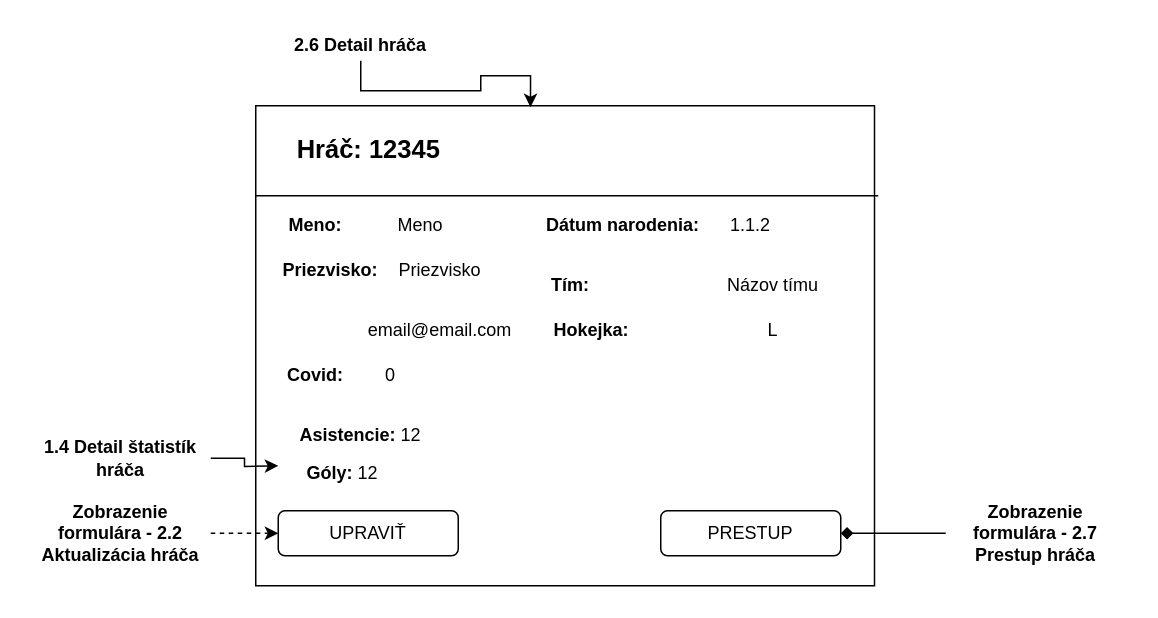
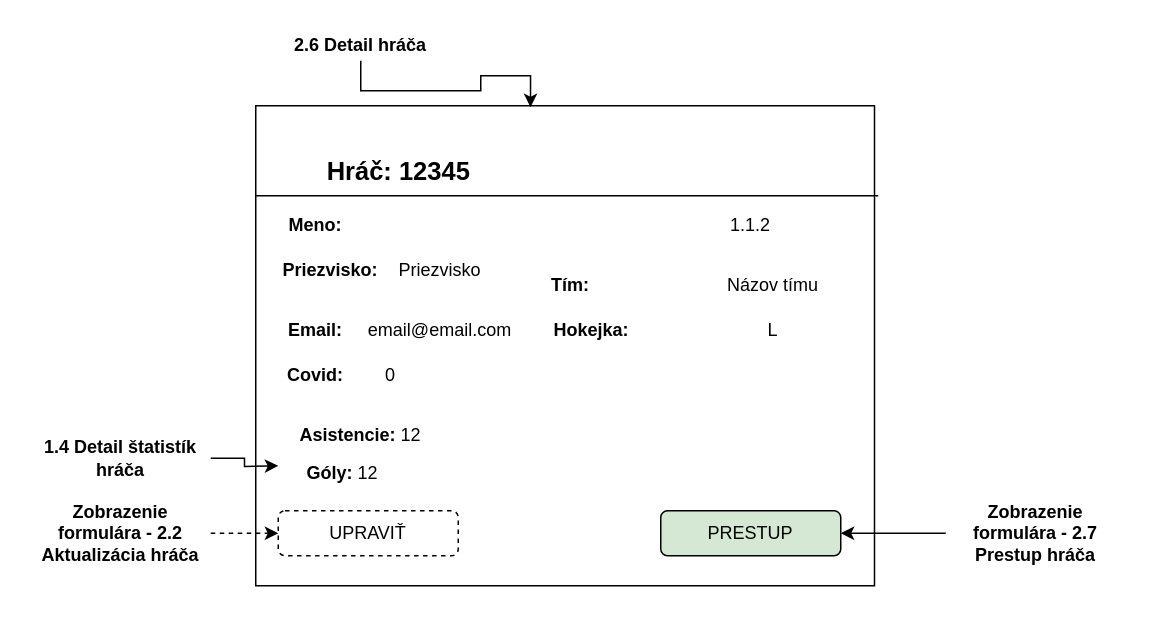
node "Hráč: 12345": moved (368, 151) -> (398, 173)
node "Meno": removed
node "Dátum narodenia:": removed
node "Email:": added
node "UPRAVIŤ": style solid -> dashed
node "PRESTUP": fillcolor #ffffff -> #d5e8d4
edge "Zobrazenie formulára - 2.7 Prestup hráča" -> "PRESTUP": arrowhead diamond -> classic
